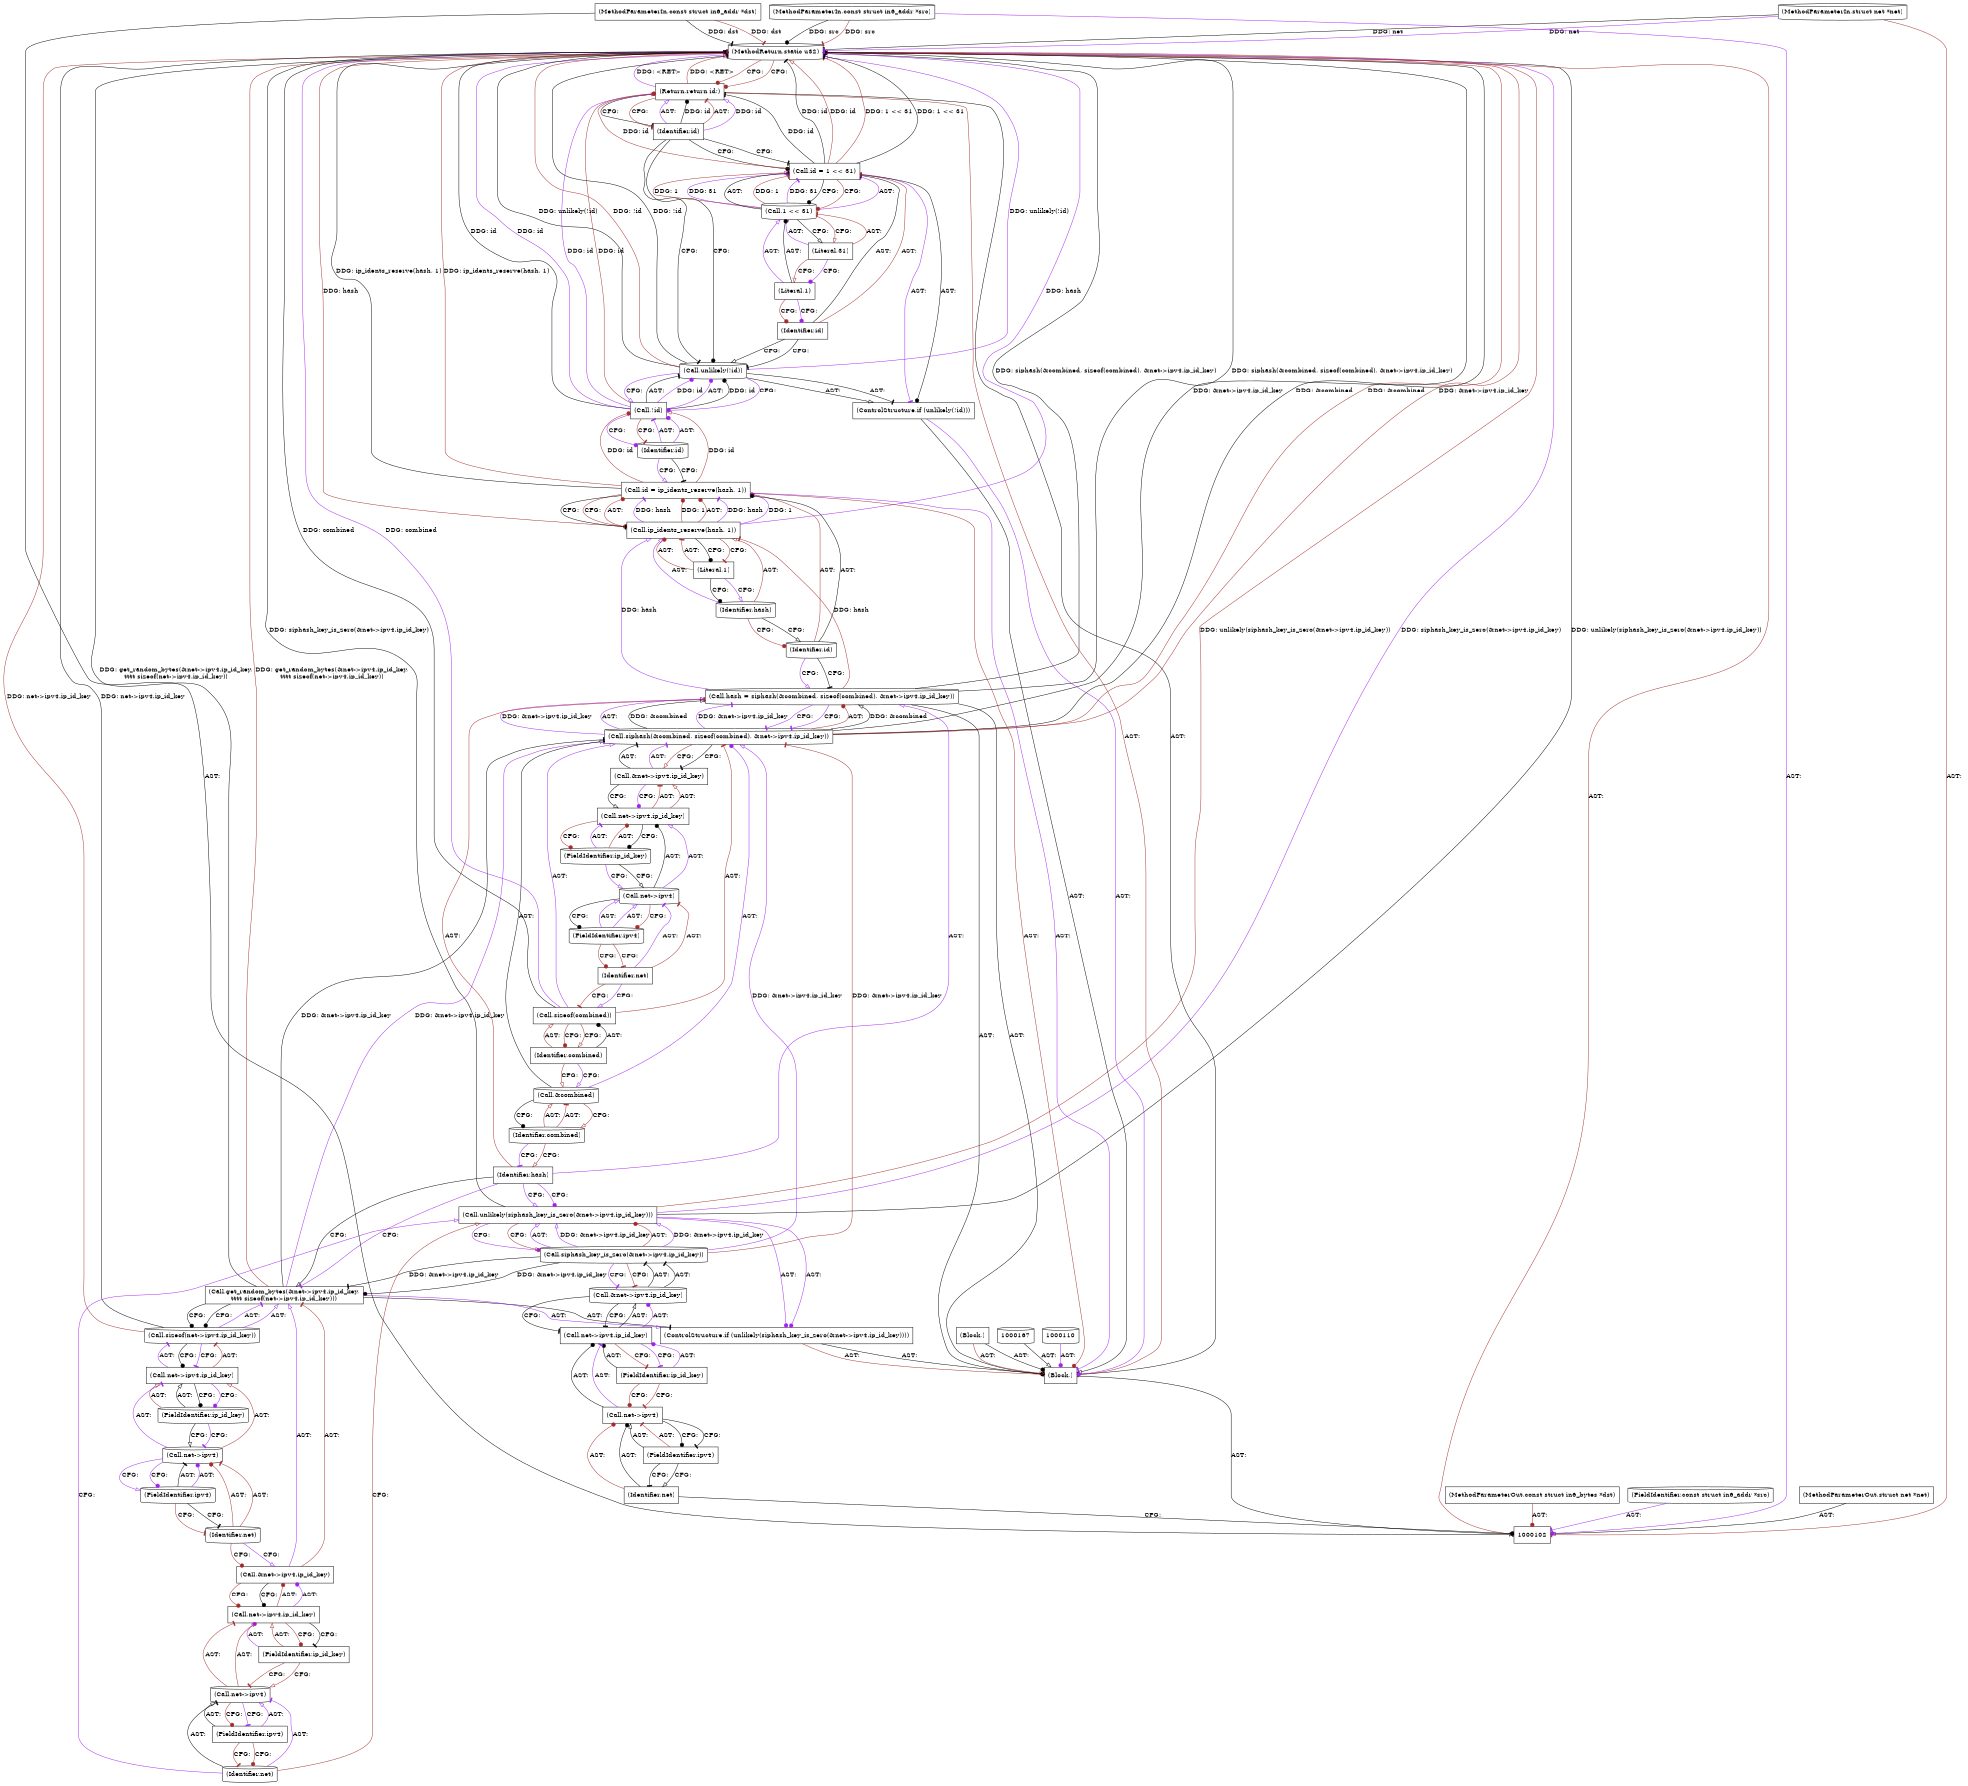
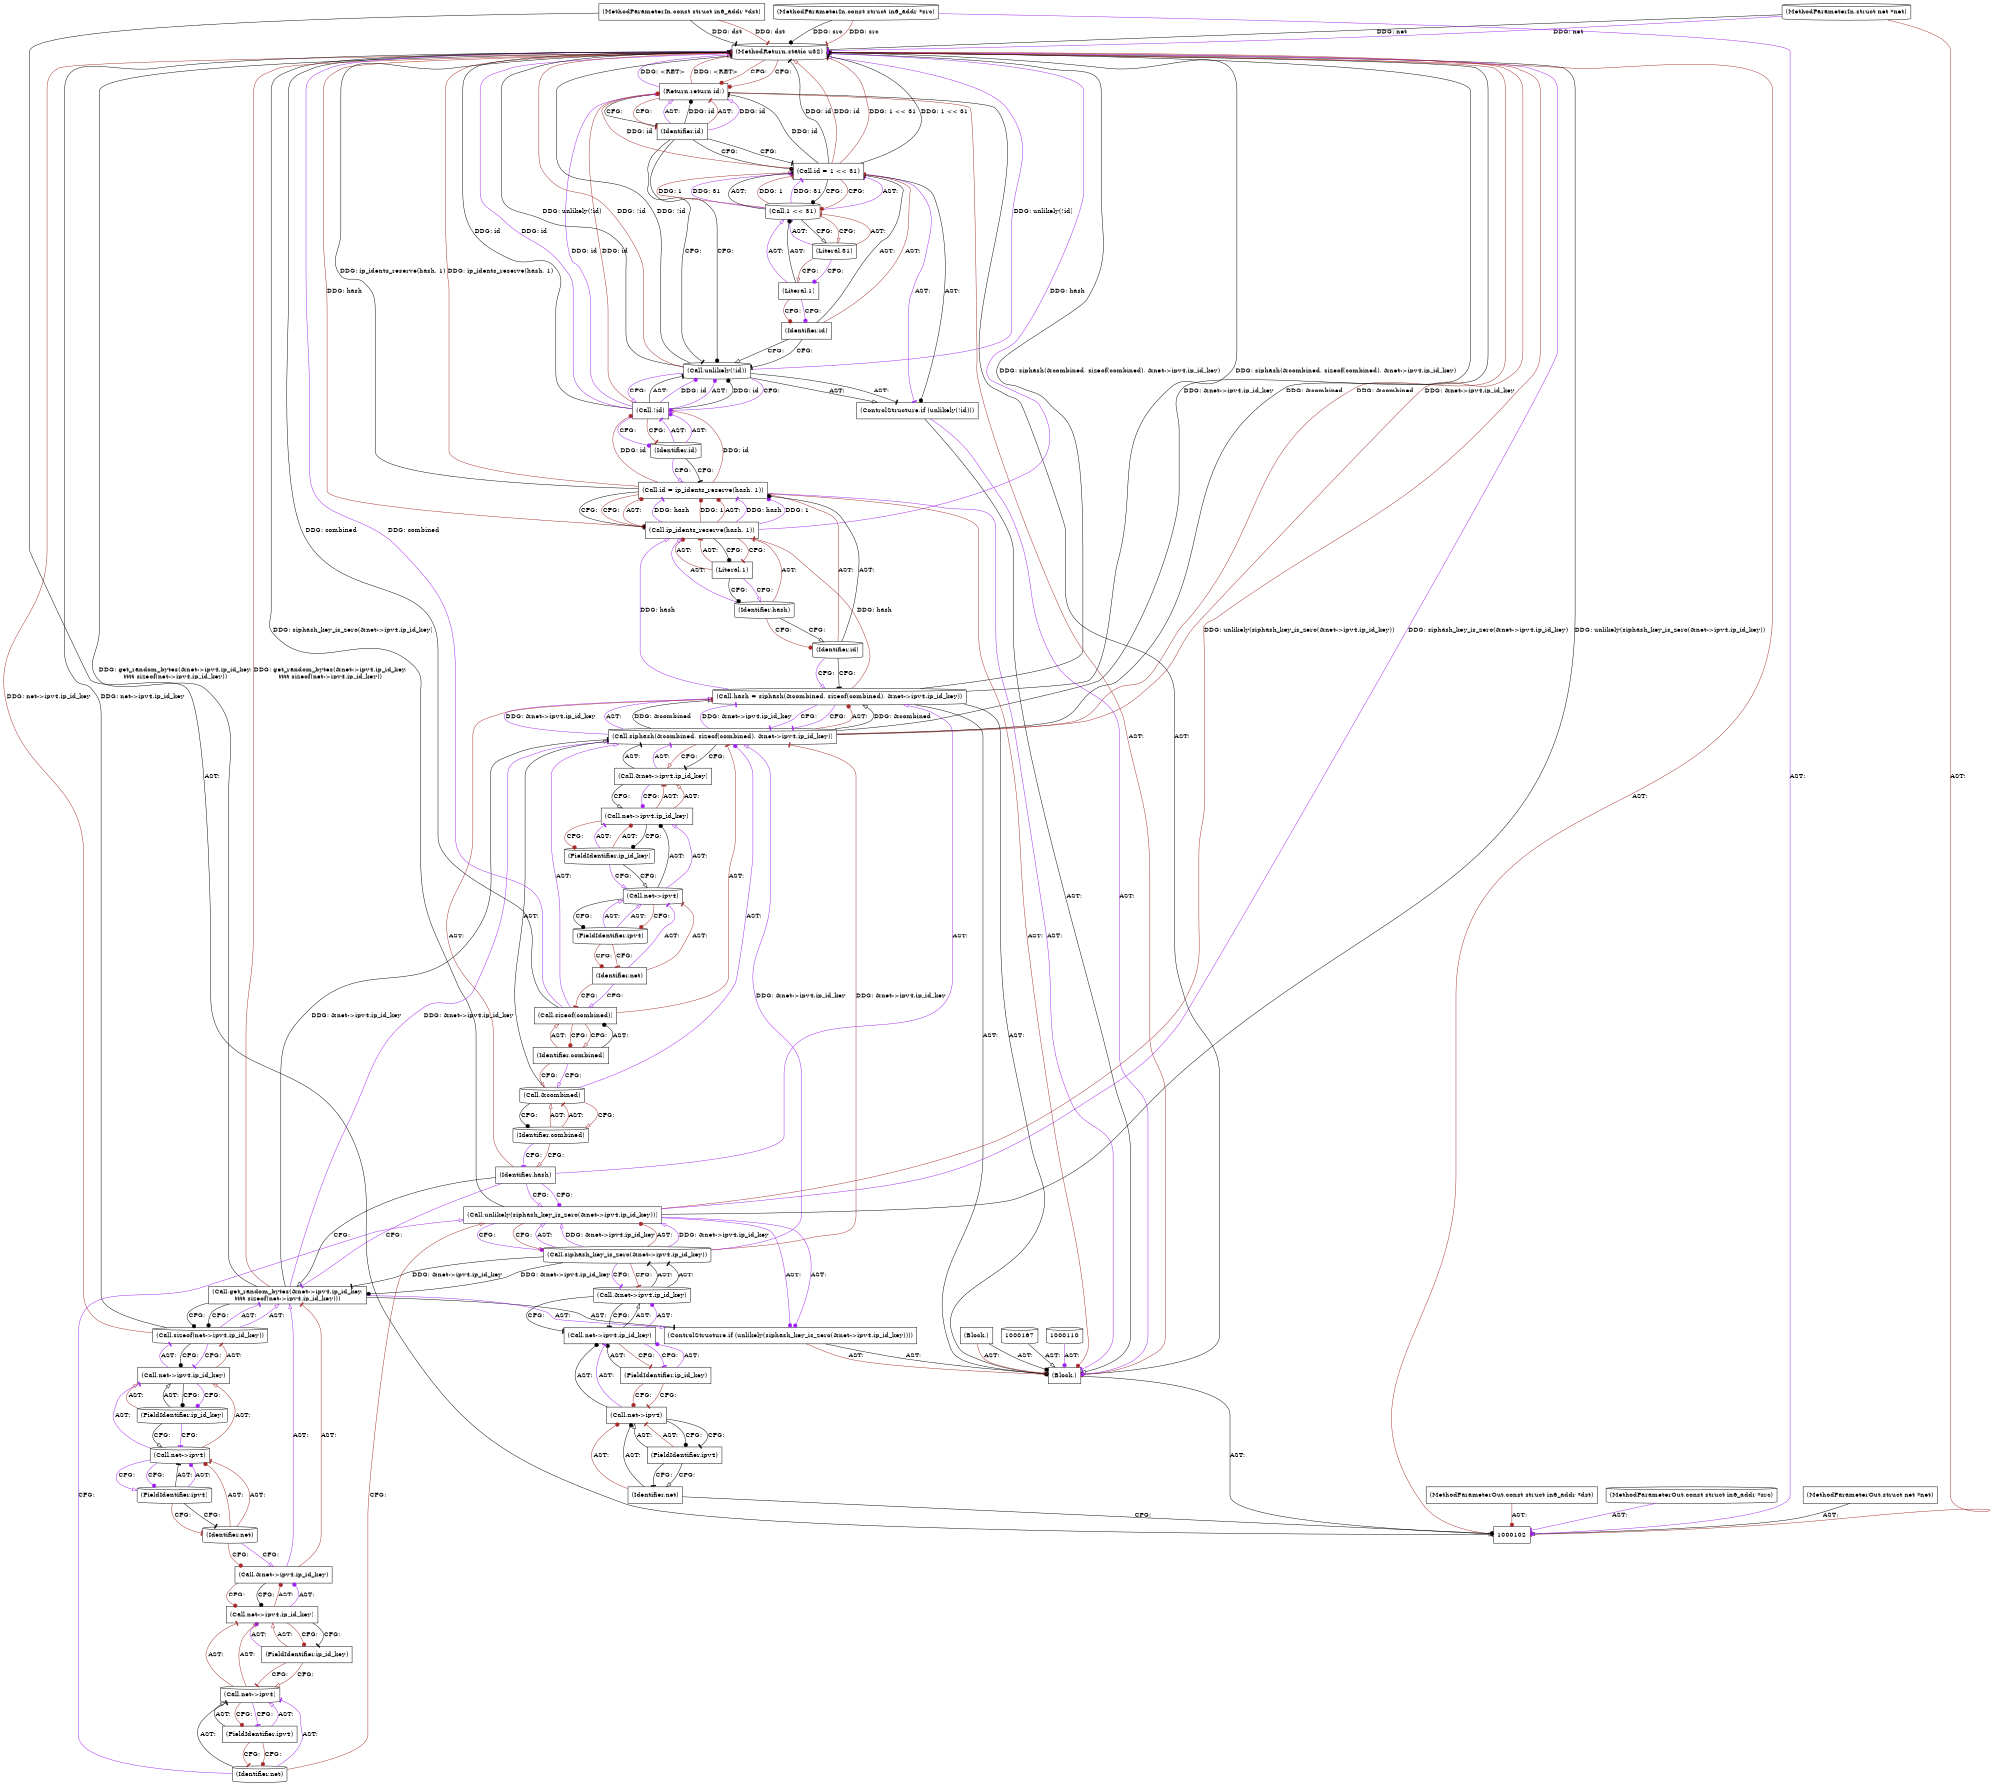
node "(Literal,31)": shape box -> cylinder
node "(MethodParameterOut,const struct in6_bytes *dst)": label "(MethodParameterOut,const struct in6_bytes *dst)" -> "(MethodParameterOut,const struct in6_addr *dst)"
node "(FieldIdentifier,const struct in6_addr *src)": label "(FieldIdentifier,const struct in6_addr *src)" -> "(MethodParameterOut,const struct in6_addr *src)"
